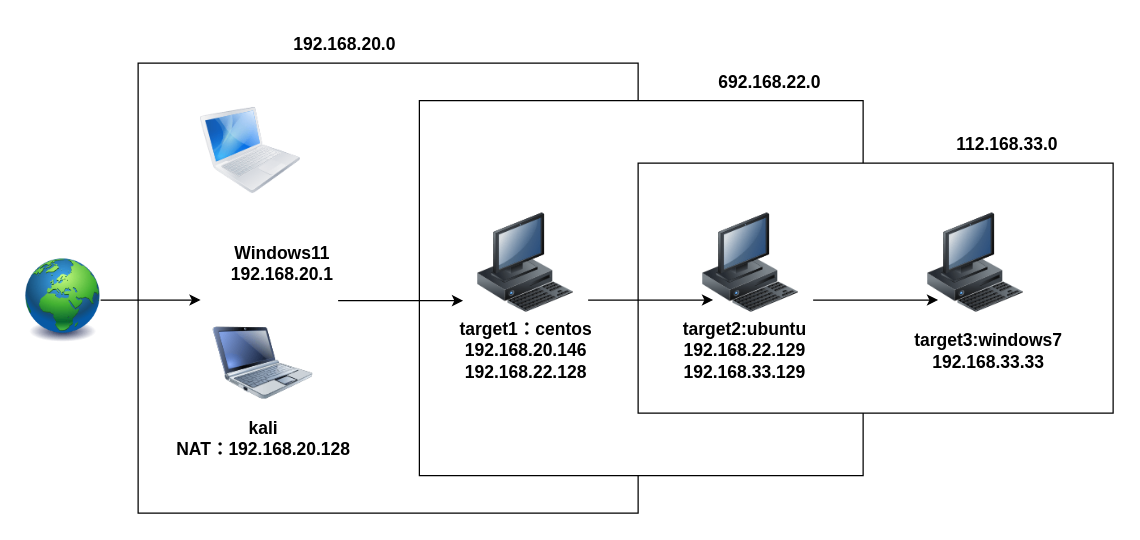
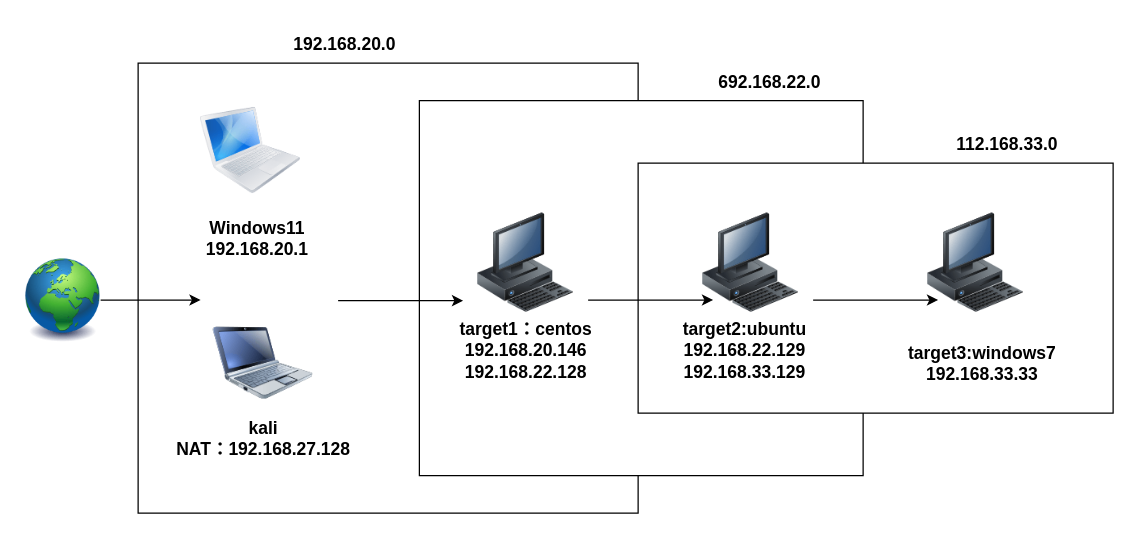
node "Windows11192.168.20.1": moved (282, 263) -> (257, 238)
node "target3:windows7192.168.33.33": moved (988, 351) -> (982, 363)
node "kaliNAT：192.168.20.128": label "kaliNAT：192.168.20.128" -> "kaliNAT：192.168.27.128"
